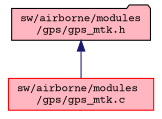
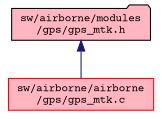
node "sw/airborne/modules /gps/gps_mtk.c": label "sw/airborne/modules /gps/gps_mtk.c" -> "sw/airborne/airborne /gps/gps_mtk.c"
